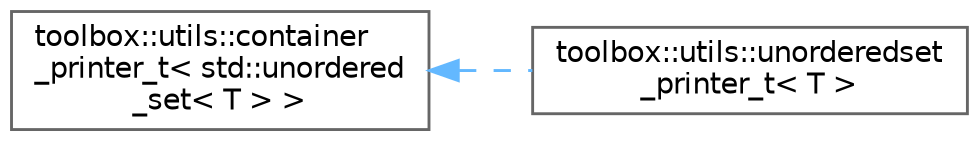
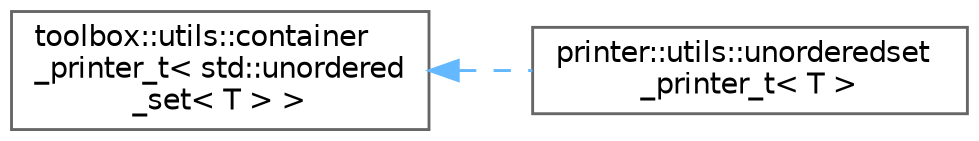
node "toolbox::utils::unorderedset _printer_t< T >": label "toolbox::utils::unorderedset _printer_t< T >" -> "printer::utils::unorderedset _printer_t< T >"
